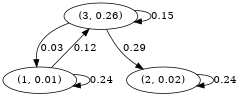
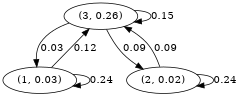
edge "(2, 0.02)" -> "(3, 0.26)": added, label "0.09"
edge "(3, 0.26)" -> "(2, 0.02)": label "0.29" -> "0.09"
node "(1, 0.01)": label "(1, 0.01)" -> "(1, 0.03)"
